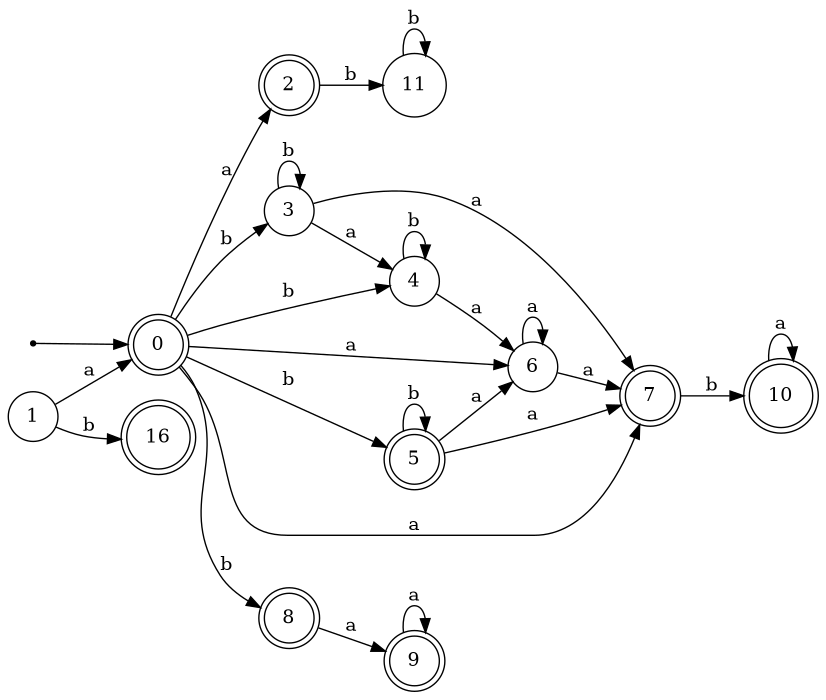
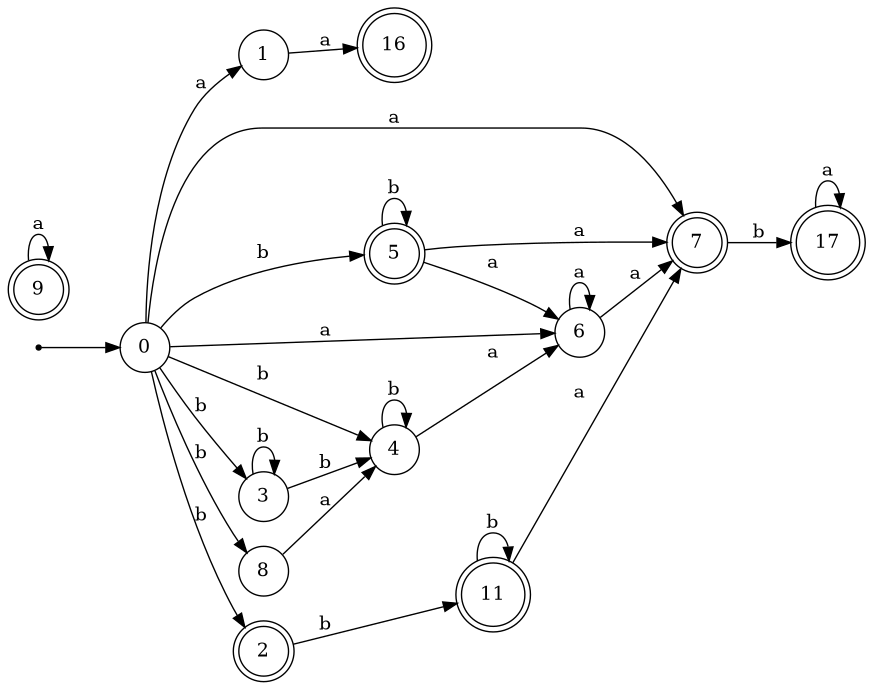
node "11": shape circle -> doublecircle
edge "0" -> "2": label "a" -> "b"
edge "3" -> "7": now "11" -> "7"
edge "3" -> "4": label "a" -> "b"
node "0": shape doublecircle -> circle
edge "1" -> "0": reversed
node "10": label "10" -> "17"
edge "1" -> "16": label "b" -> "a"
node "8": shape doublecircle -> circle
edge "8" -> "9": now "8" -> "4"
